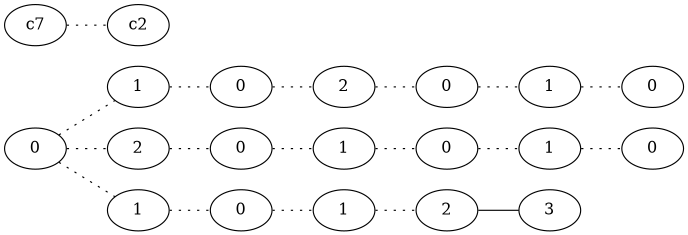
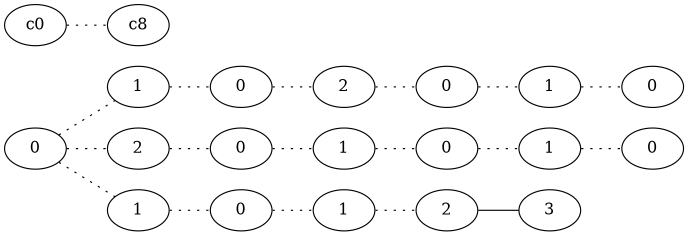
node "c7": label "c7" -> "c0"
node "c2": label "c2" -> "c8"
